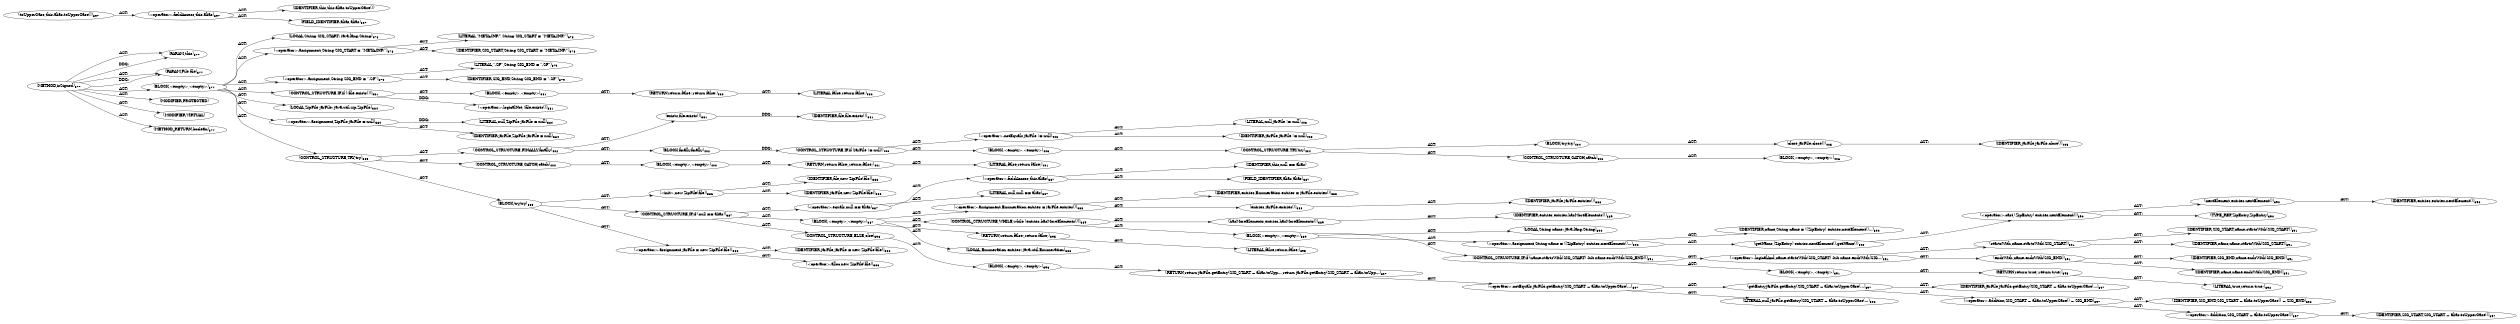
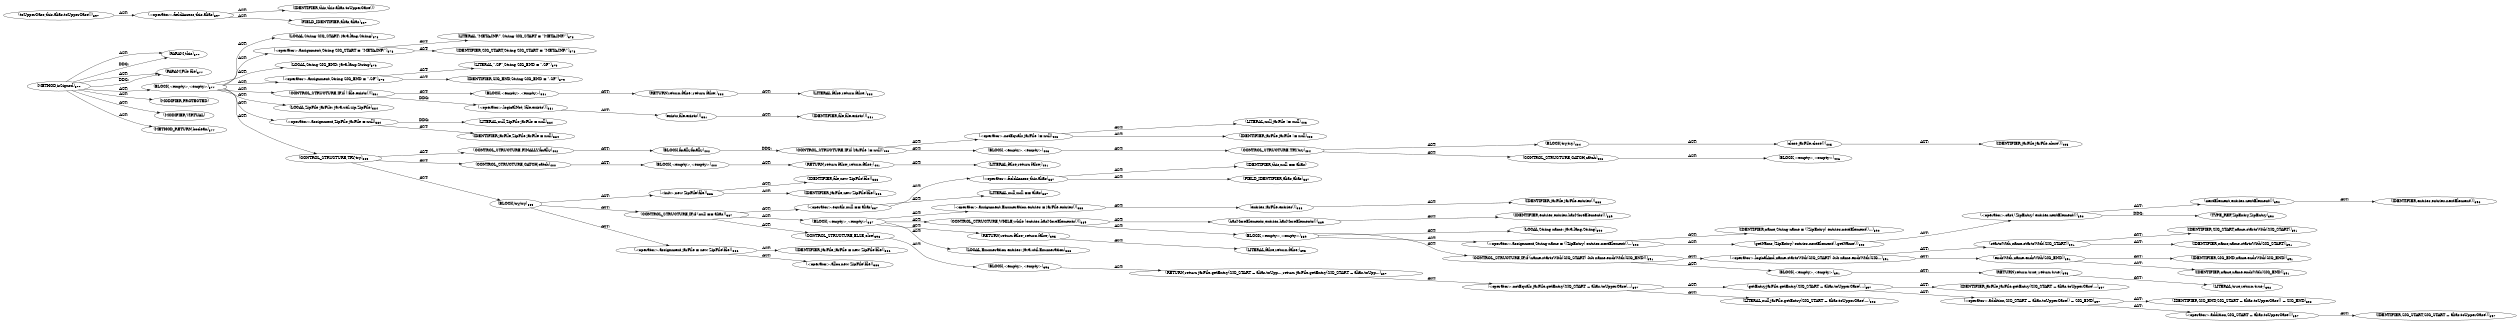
node "(LOCAL,String SIG_END: java.lang.String)": added
edge "(exists,file.exists())" -> "(IDENTIFIER,file,file.exists())": label "DDG: " -> "AST: "
edge "(CONTROL_STRUCTURE,FINALLY,finally)" -> "(exists,file.exists())": now "(<operator>.logicalNot,!file.exists())" -> "(exists,file.exists())"
node "(IDENTIFIER,entries,Enumeration entries = jarFile.entries())": removed
edge "(<operator>.cast,(ZipEntry) entries.nextElement())" -> "(TYPE_REF,ZipEntry,ZipEntry)": label "AST: " -> "DDG: "
